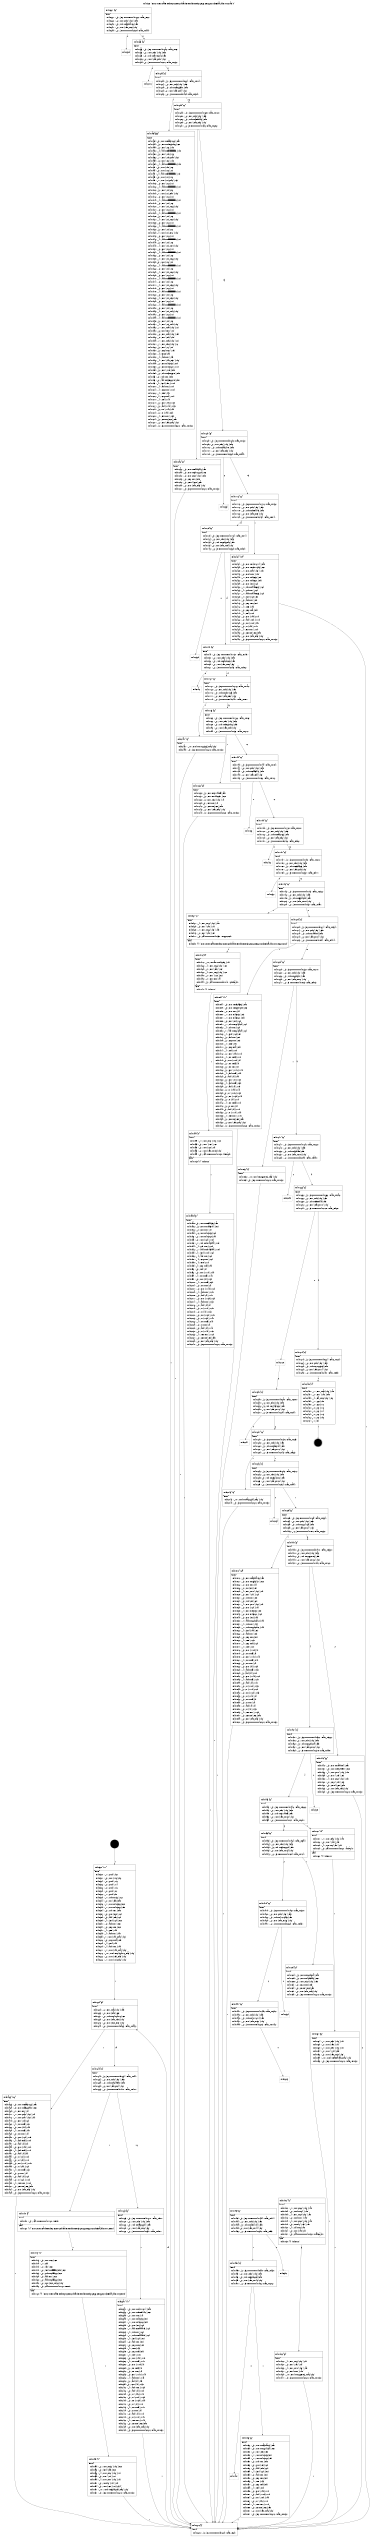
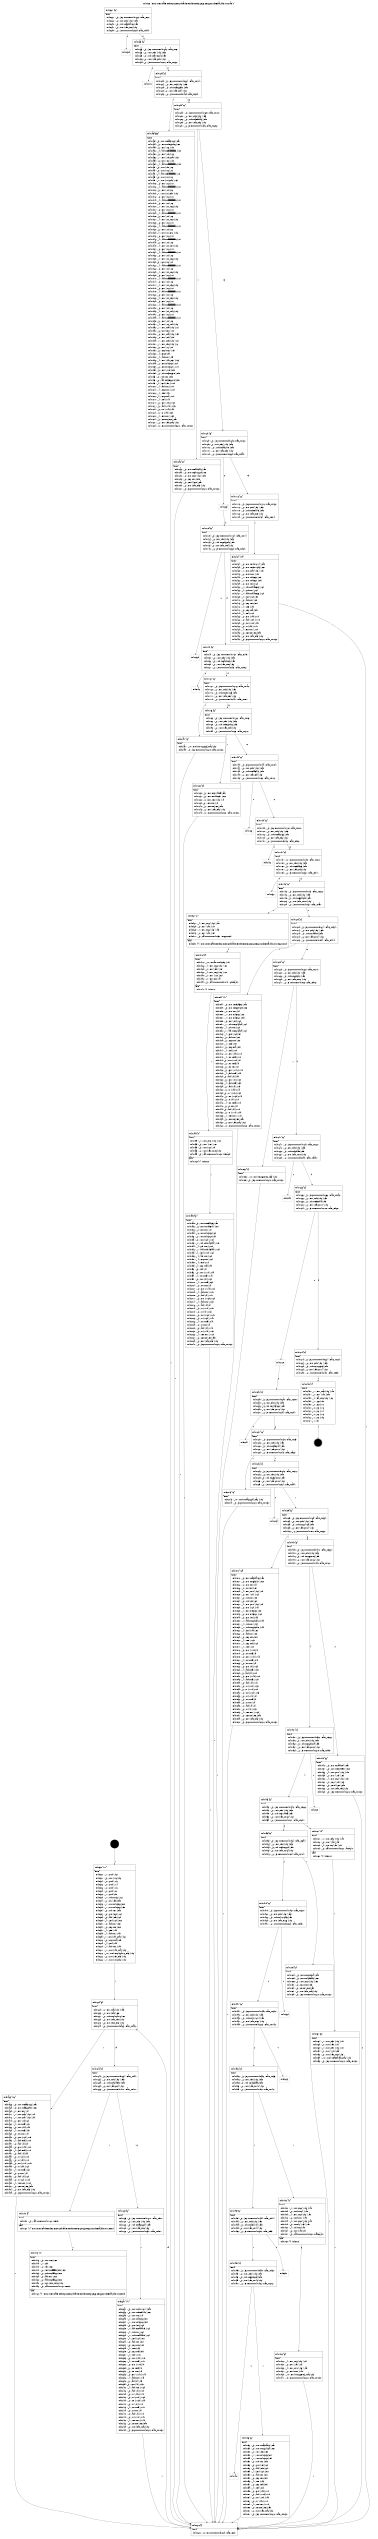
edge "0x401713 [28]" -> "0x40172f [28]": now "0x40236f" -> "0x40172f [28]"
node "0x4019b3 [28]": added
node "0x401d9d [41]": removed
